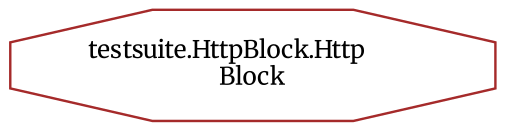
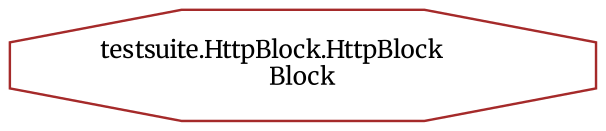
node "testsuite.HttpBlock.Http Block": label "testsuite.HttpBlock.Http Block" -> "testsuite.HttpBlock.HttpBlock Block"
